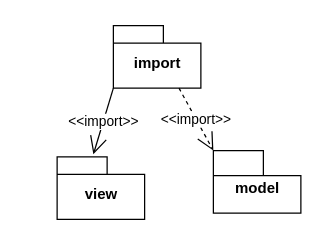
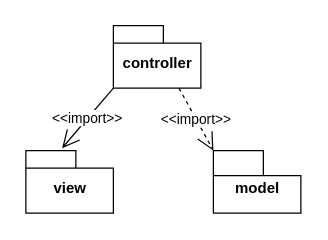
node "import": label "import" -> "controller"
node "view": moved (101, 188) -> (69, 182)
